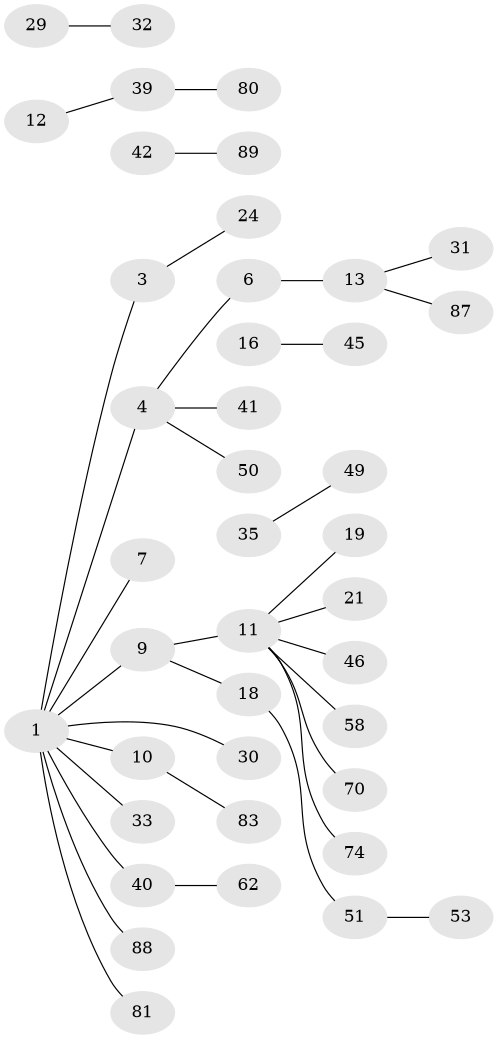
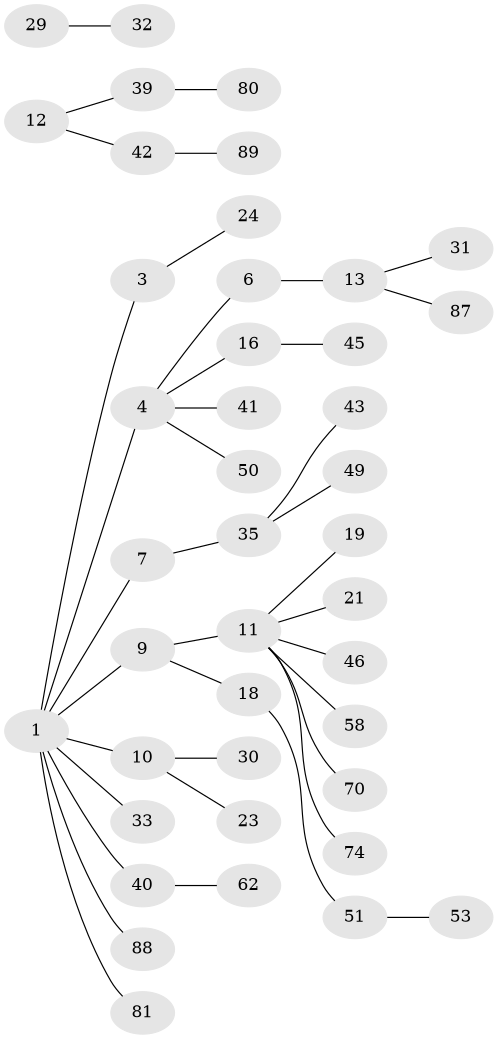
edge "12" -- "42": added
edge "16" -- "4": added
node "43": added
edge "35" -- "7": added
edge "1" -- "30": now "10" -- "30"
node "83": label "83" -> "23"
